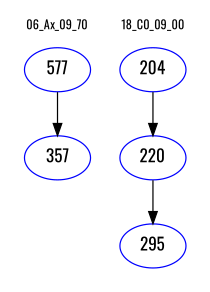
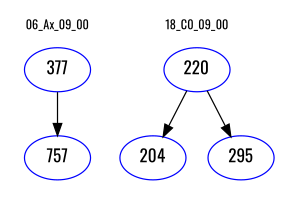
cluster "06_Ax_09_70": label "06_Ax_09_70" -> "06_Ax_09_00"
node "577": label "577" -> "377"
edge "204" -> "220": reversed
node "357": label "357" -> "757"
